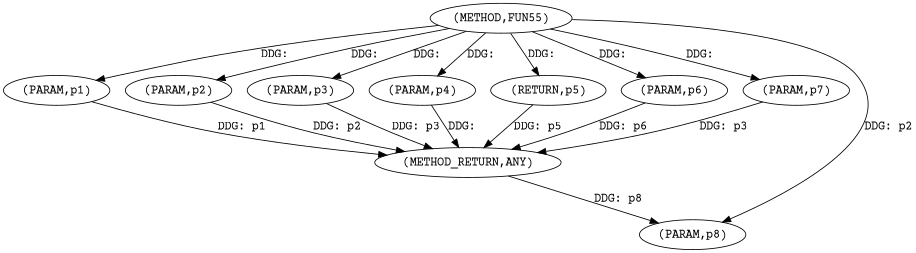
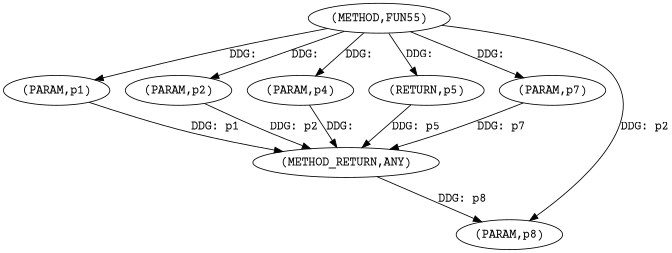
node "(PARAM,p3)": removed
node "(PARAM,p6)": removed
edge "(PARAM,p7)" -> "(METHOD_RETURN,ANY)": label "DDG: p3" -> "DDG: p7"
